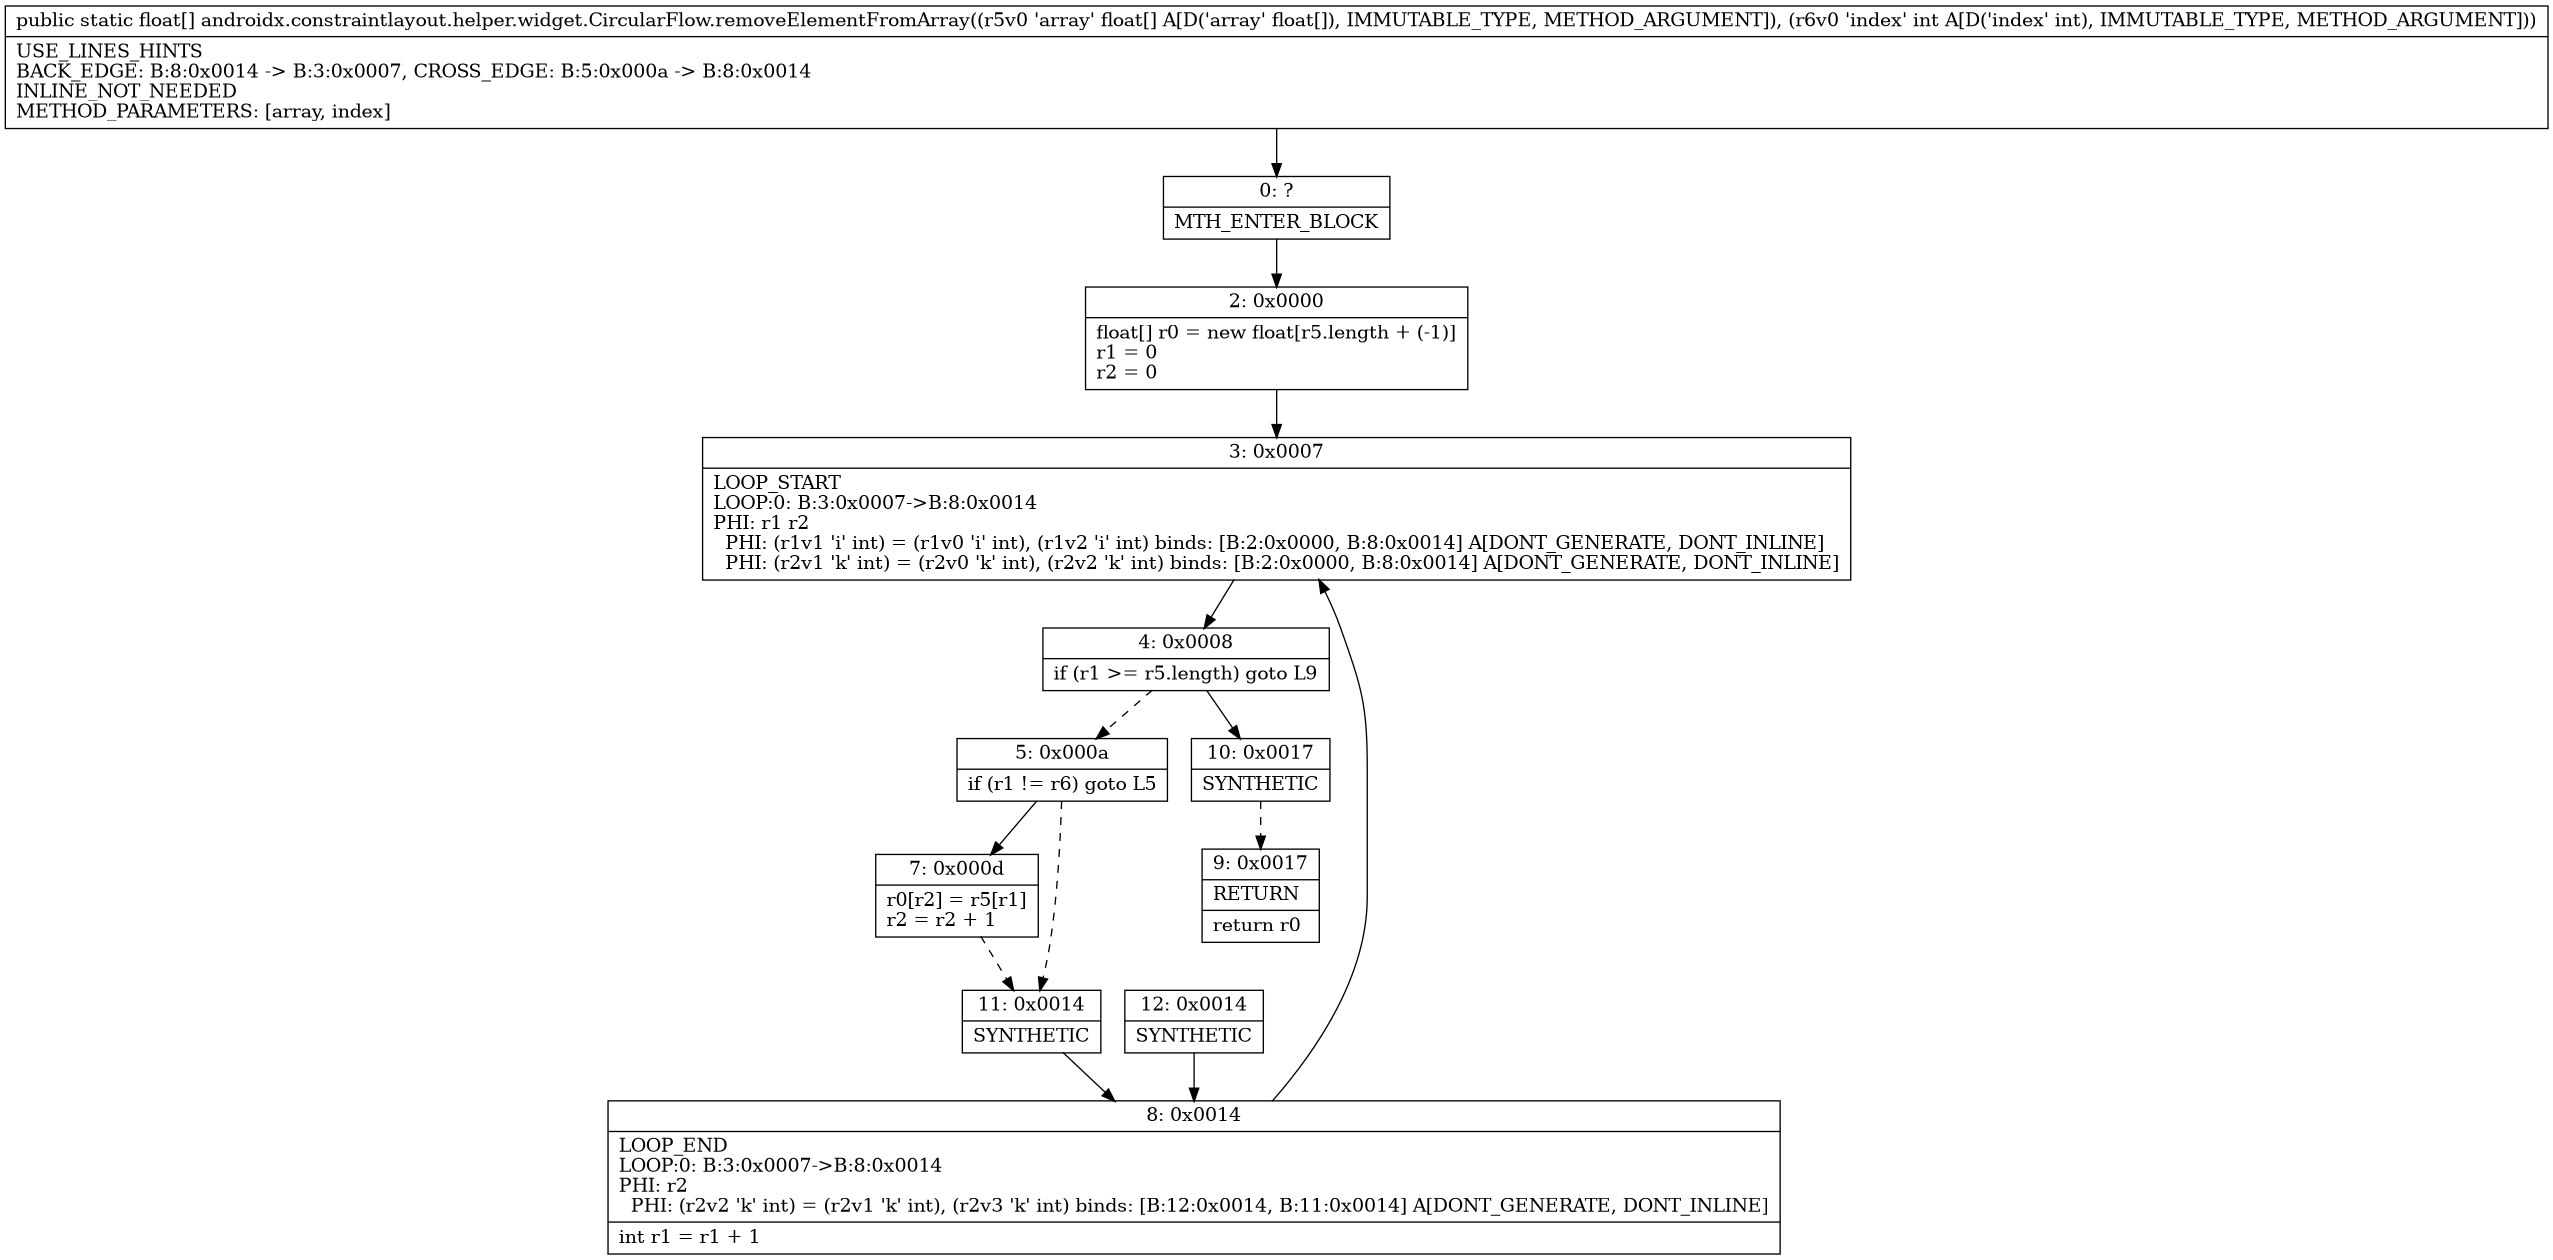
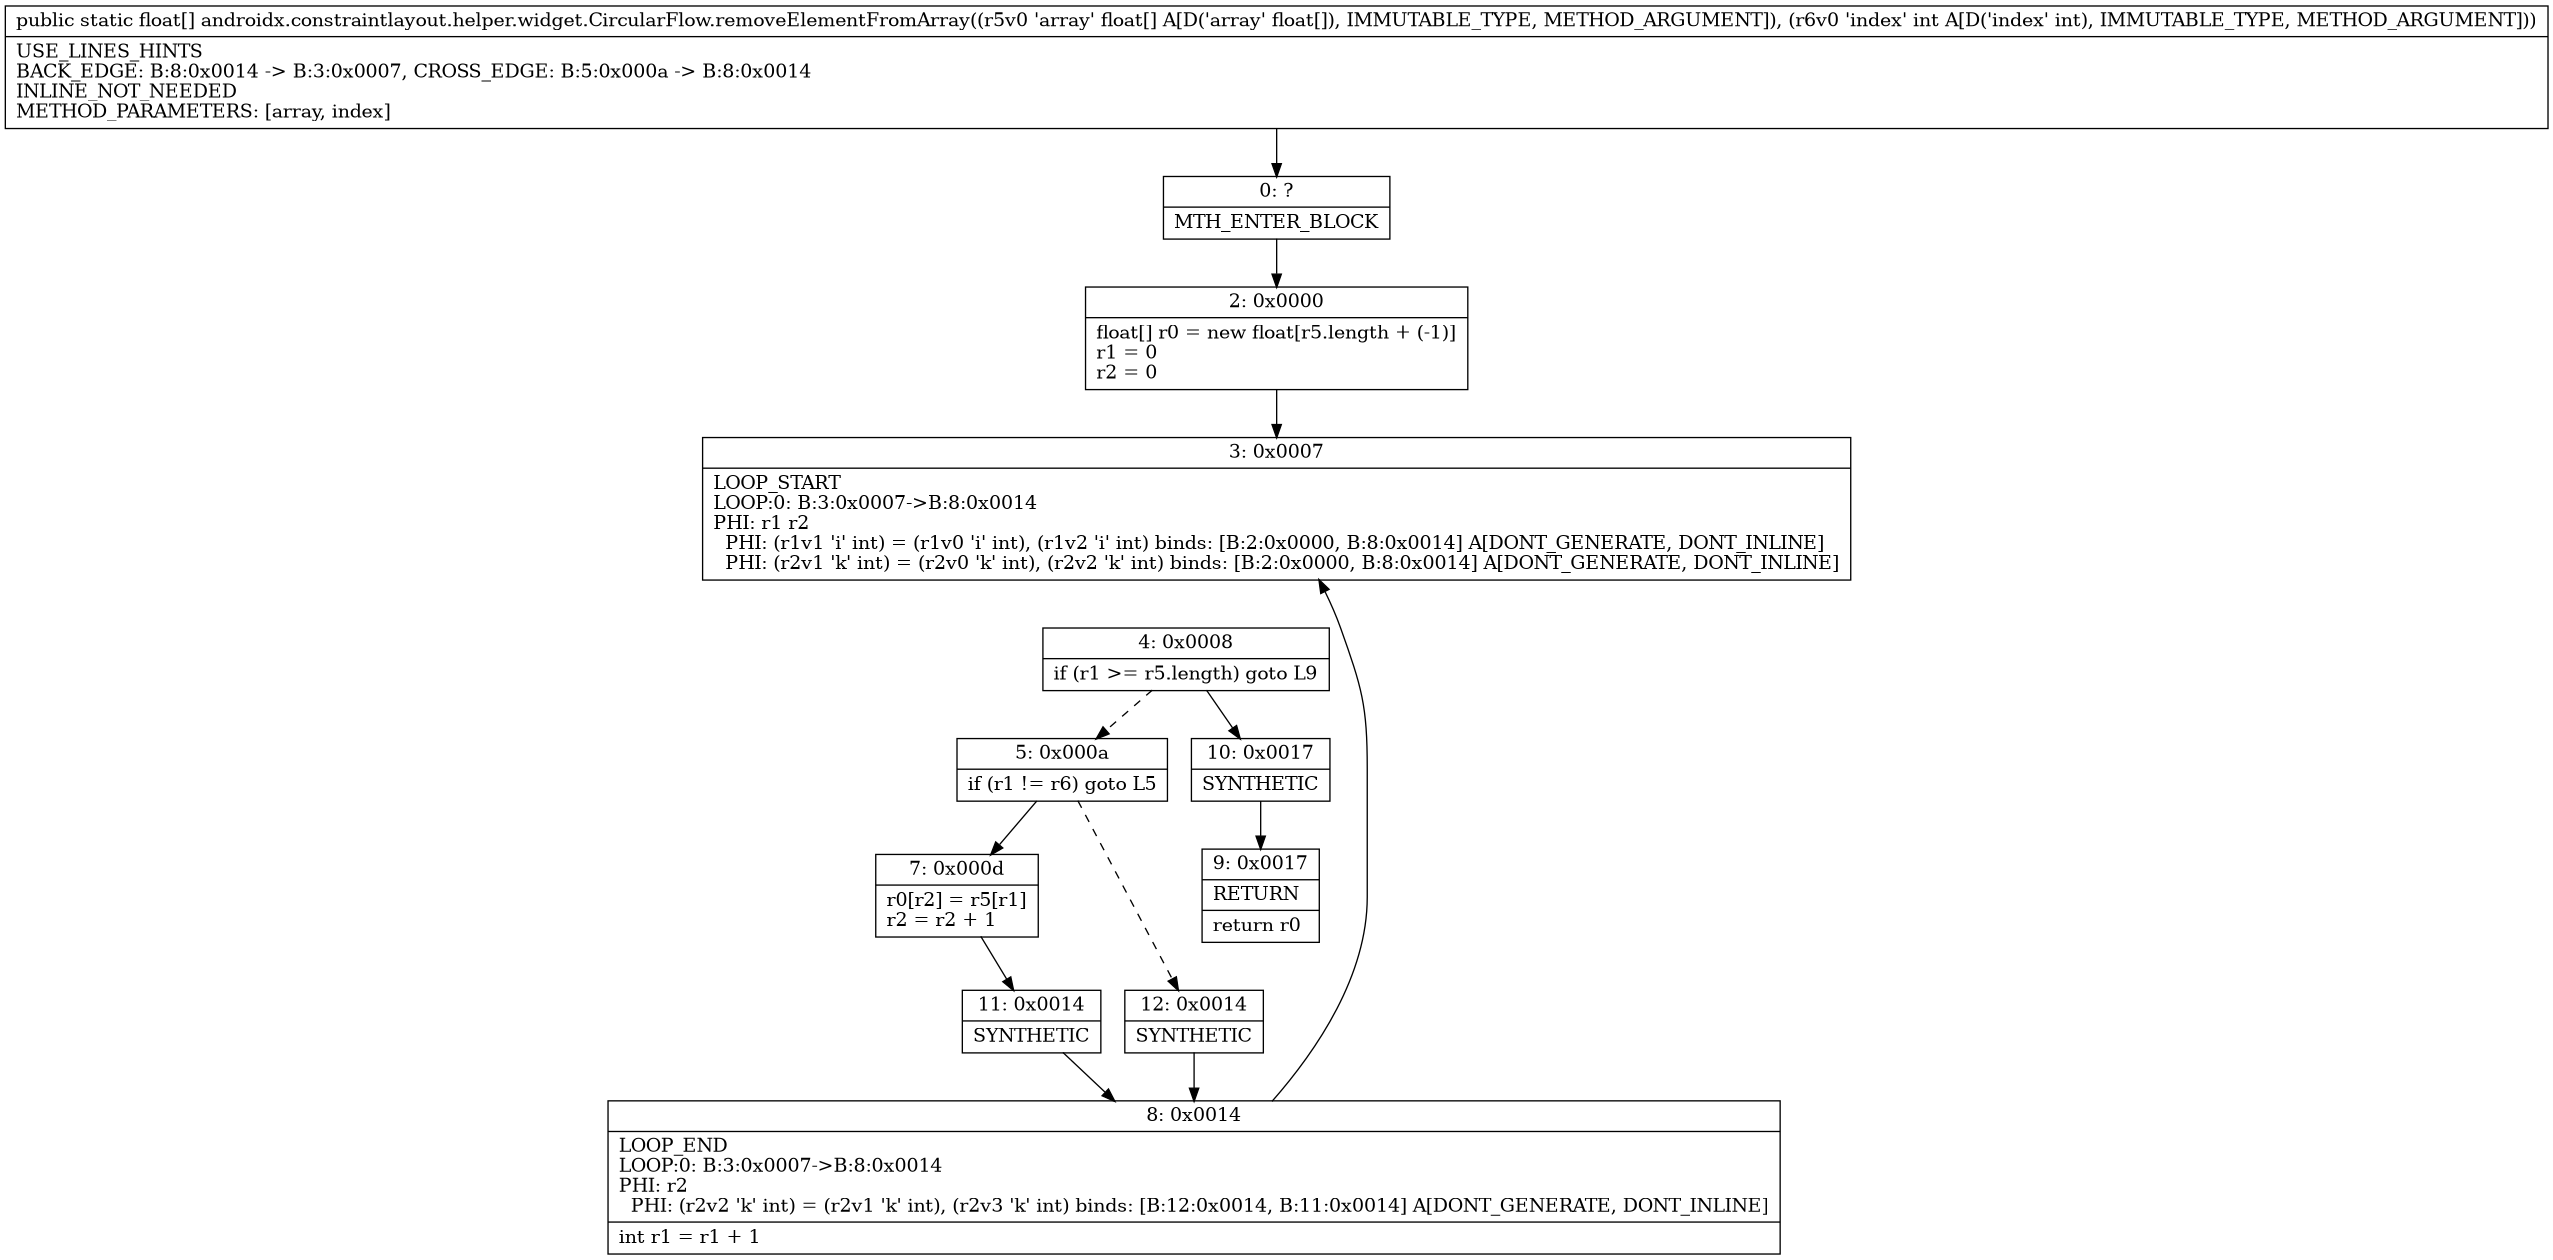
edge "3: 0x0007" -> "4: 0x0008": removed
edge "10: 0x0017" -> "9: 0x0017": style dashed -> solid
edge "5: 0x000a" -> "11: 0x0014": now "5: 0x000a" -> "12: 0x0014"
edge "7: 0x000d" -> "11: 0x0014": style dashed -> solid
